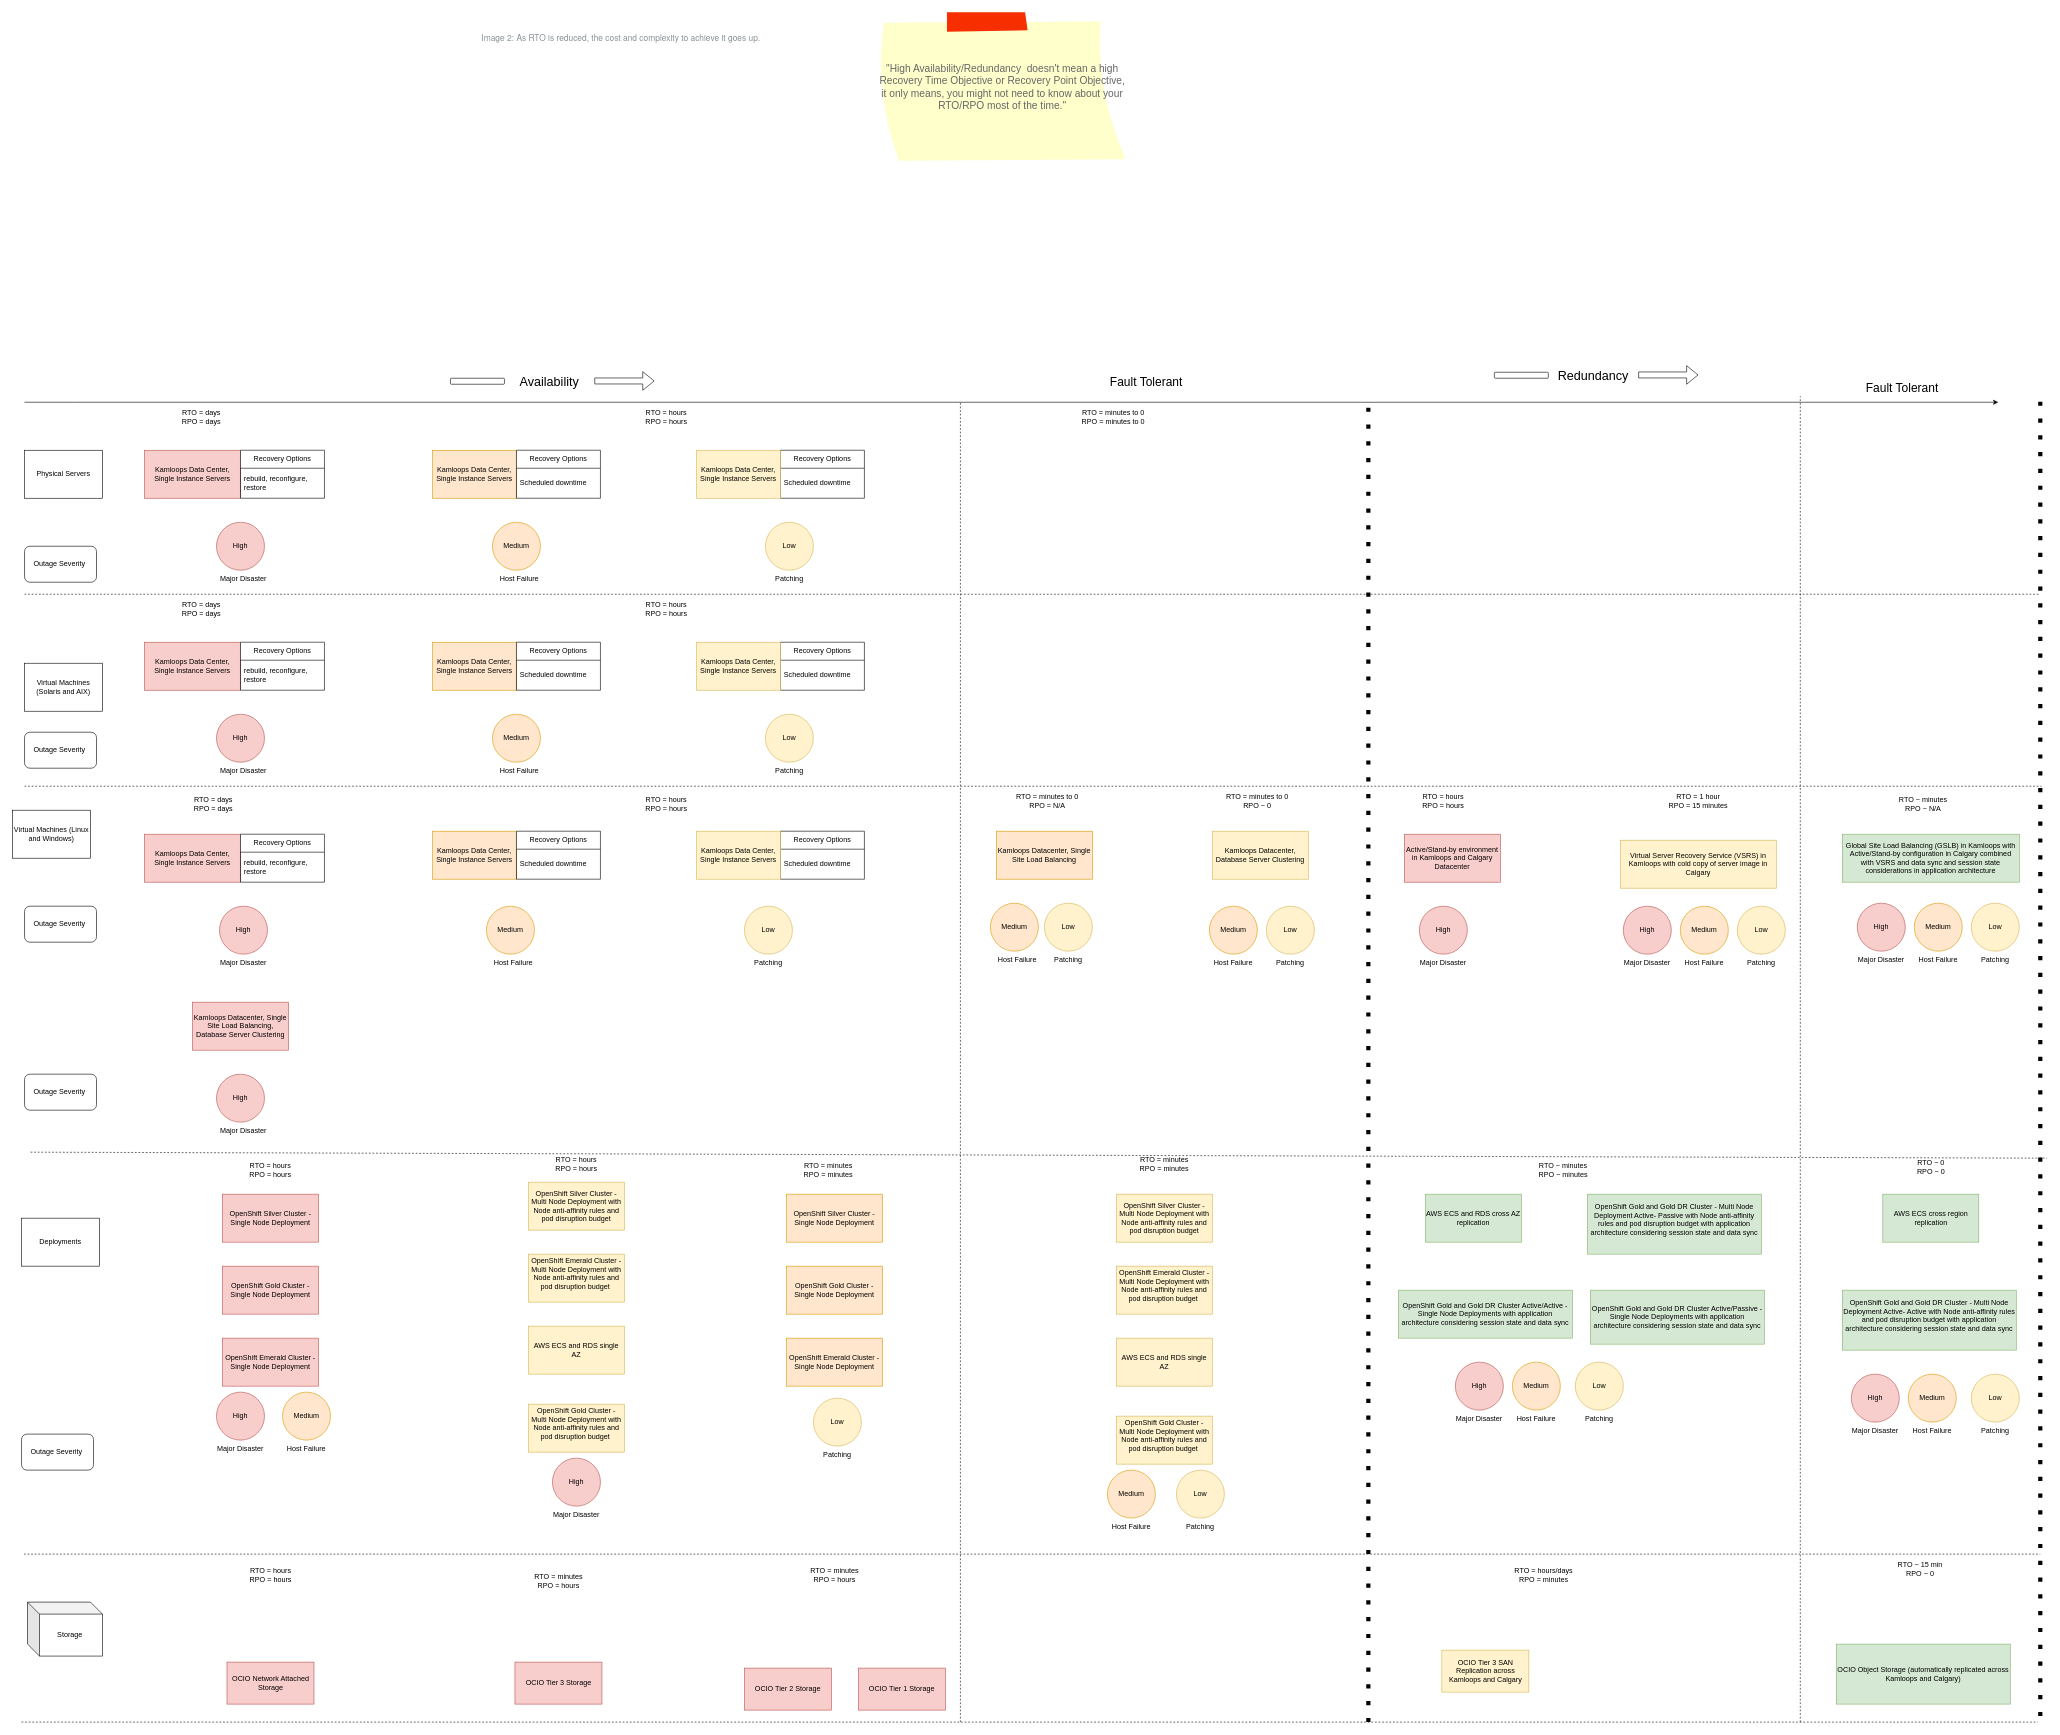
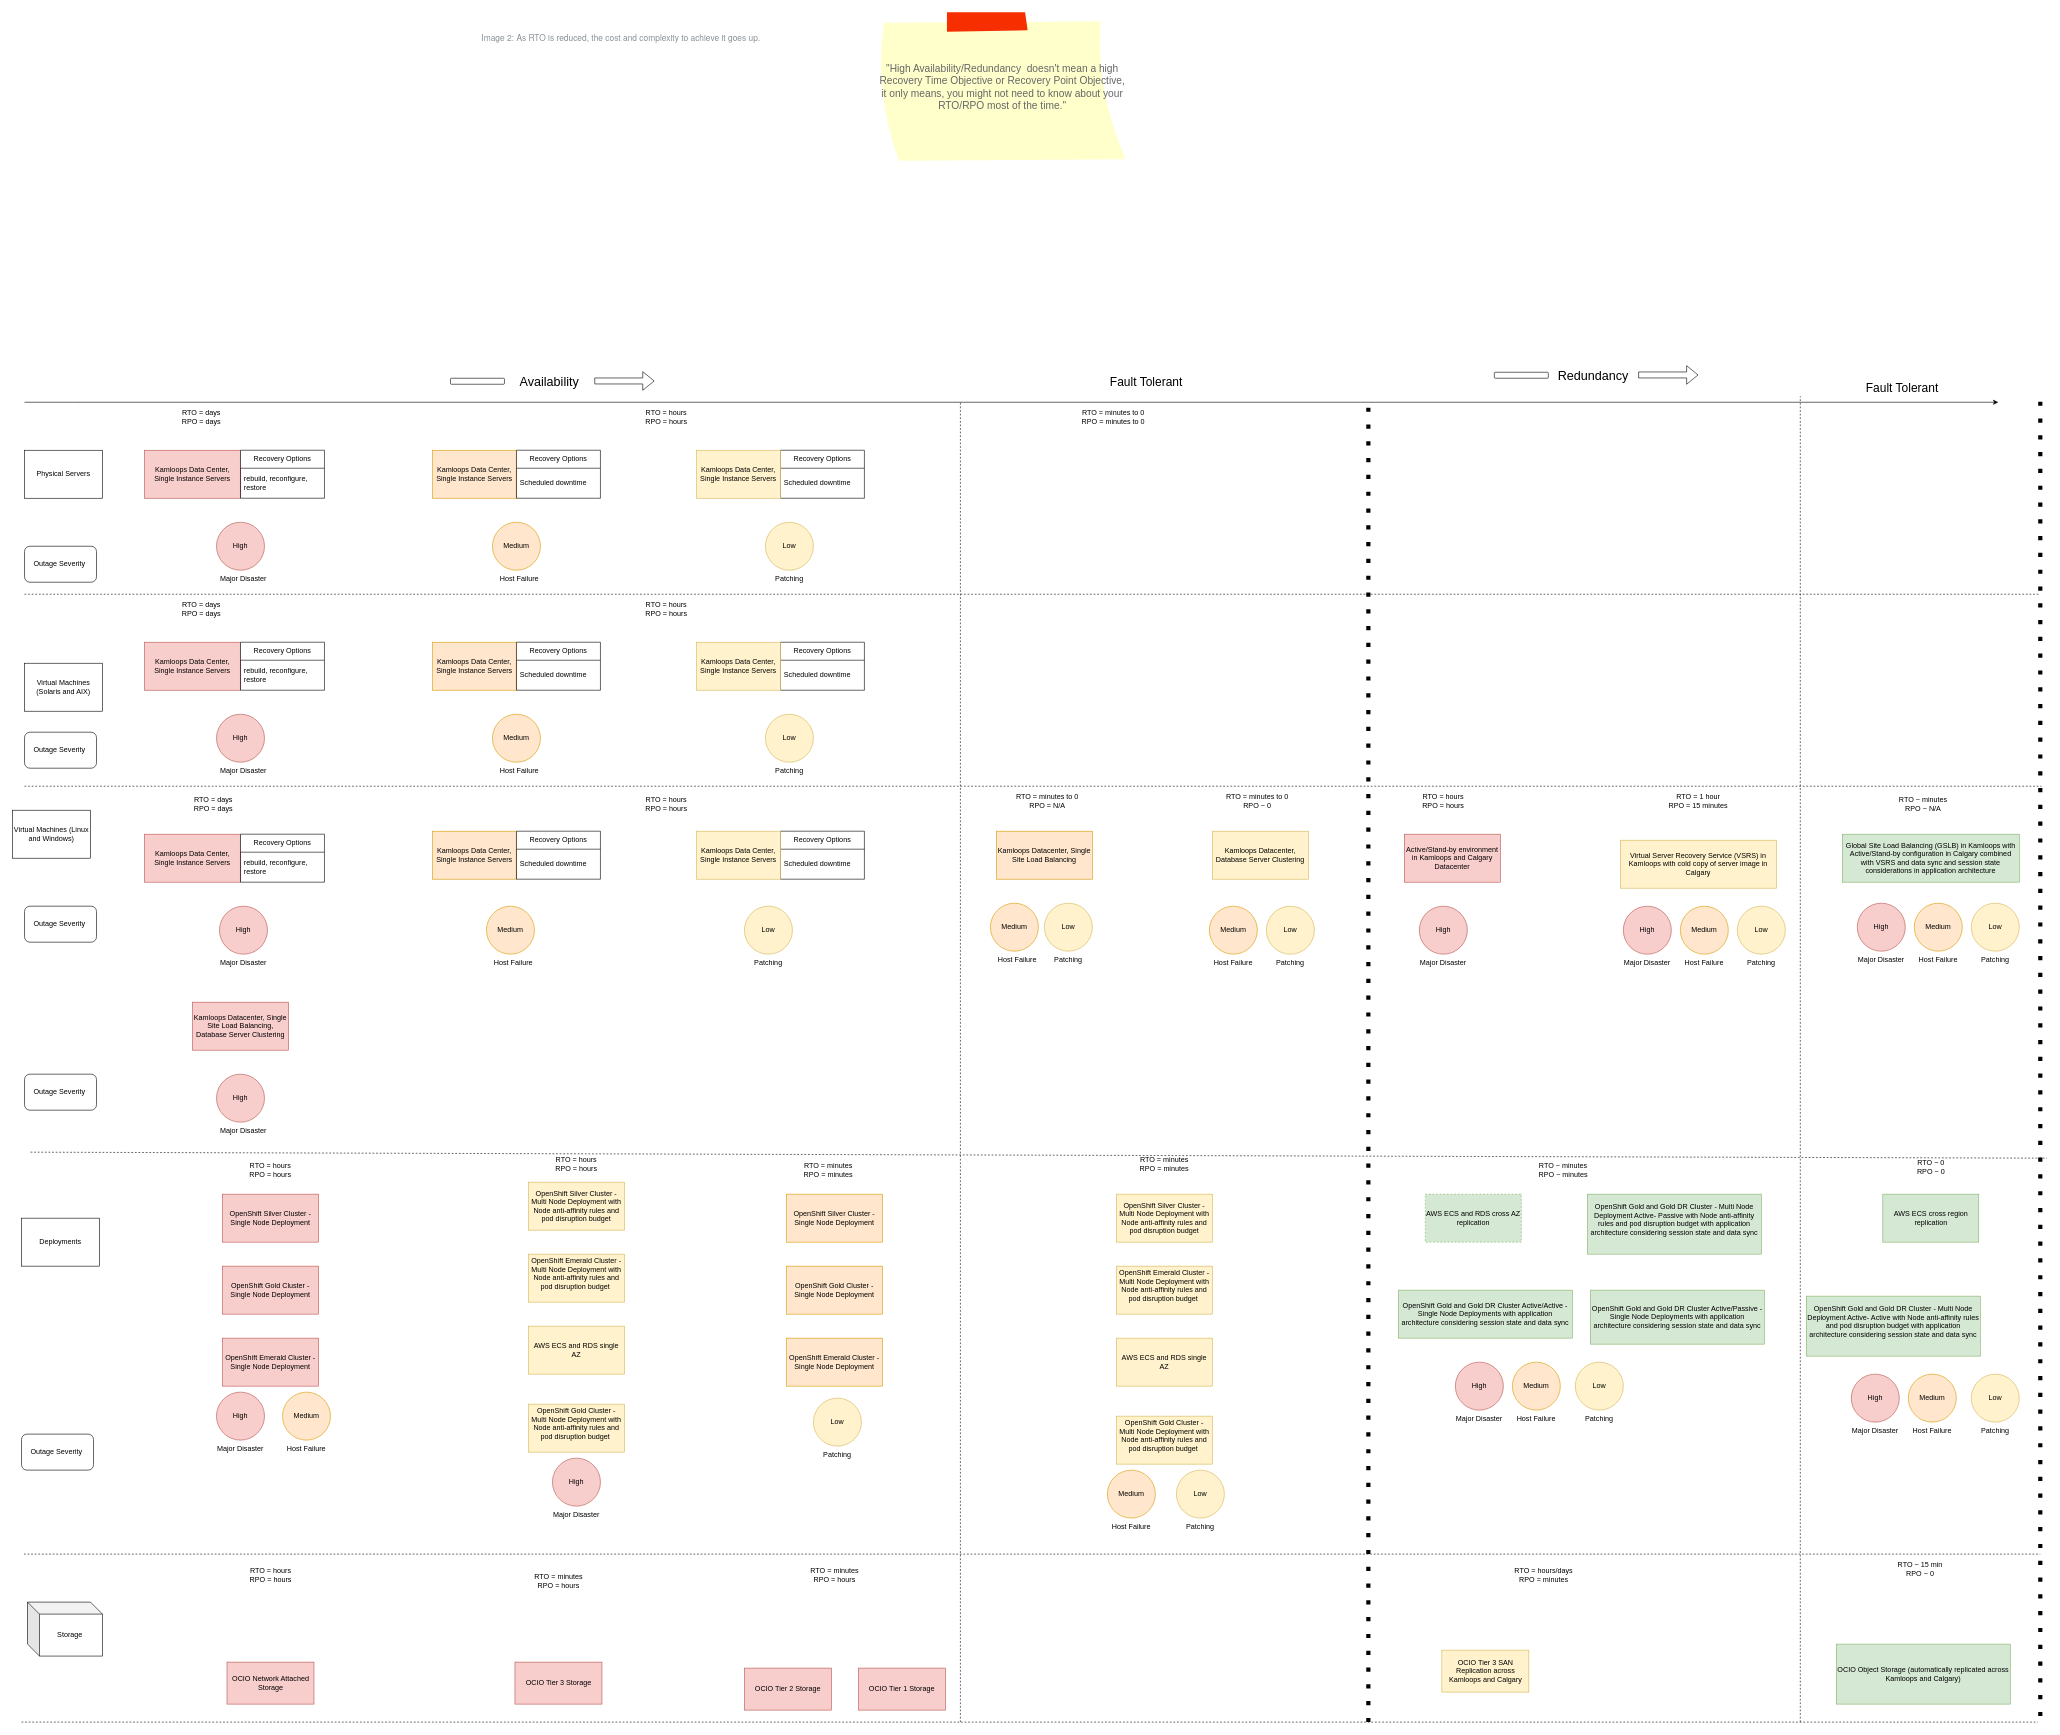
node "AWS ECS and RDS cross AZ replication": style solid -> dashed
node "OpenShift Gold and Gold DR Cluster - Multi Node Deployment Active- Active with Node anti-affinity rules and pod disruption budget with application architecture considering session state and data sync": moved (1929, 1320) -> (1893, 1326)
